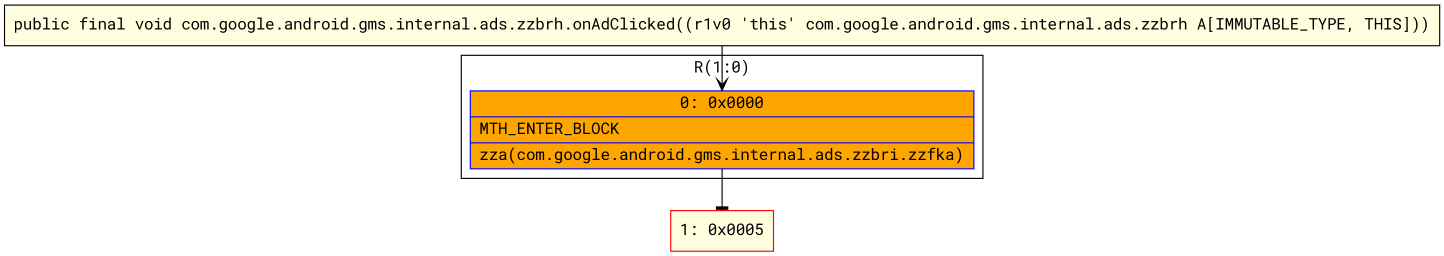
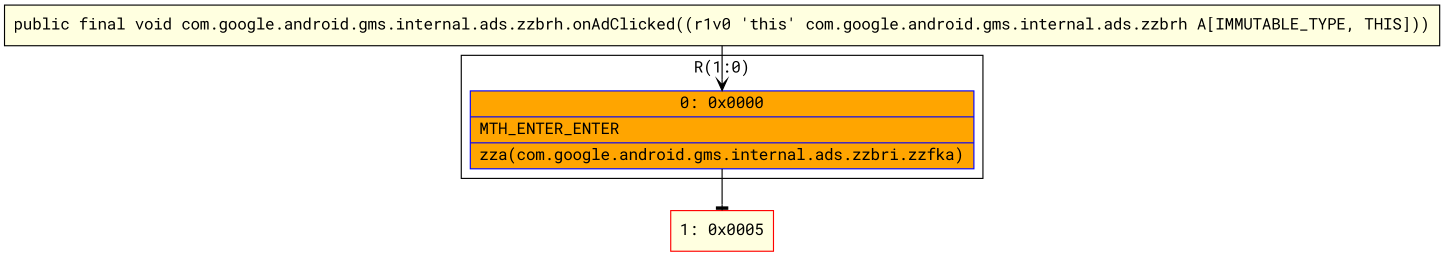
node "0: 0x0000": text "MTH_ENTER_BLOCK" -> "MTH_ENTER_ENTER"
